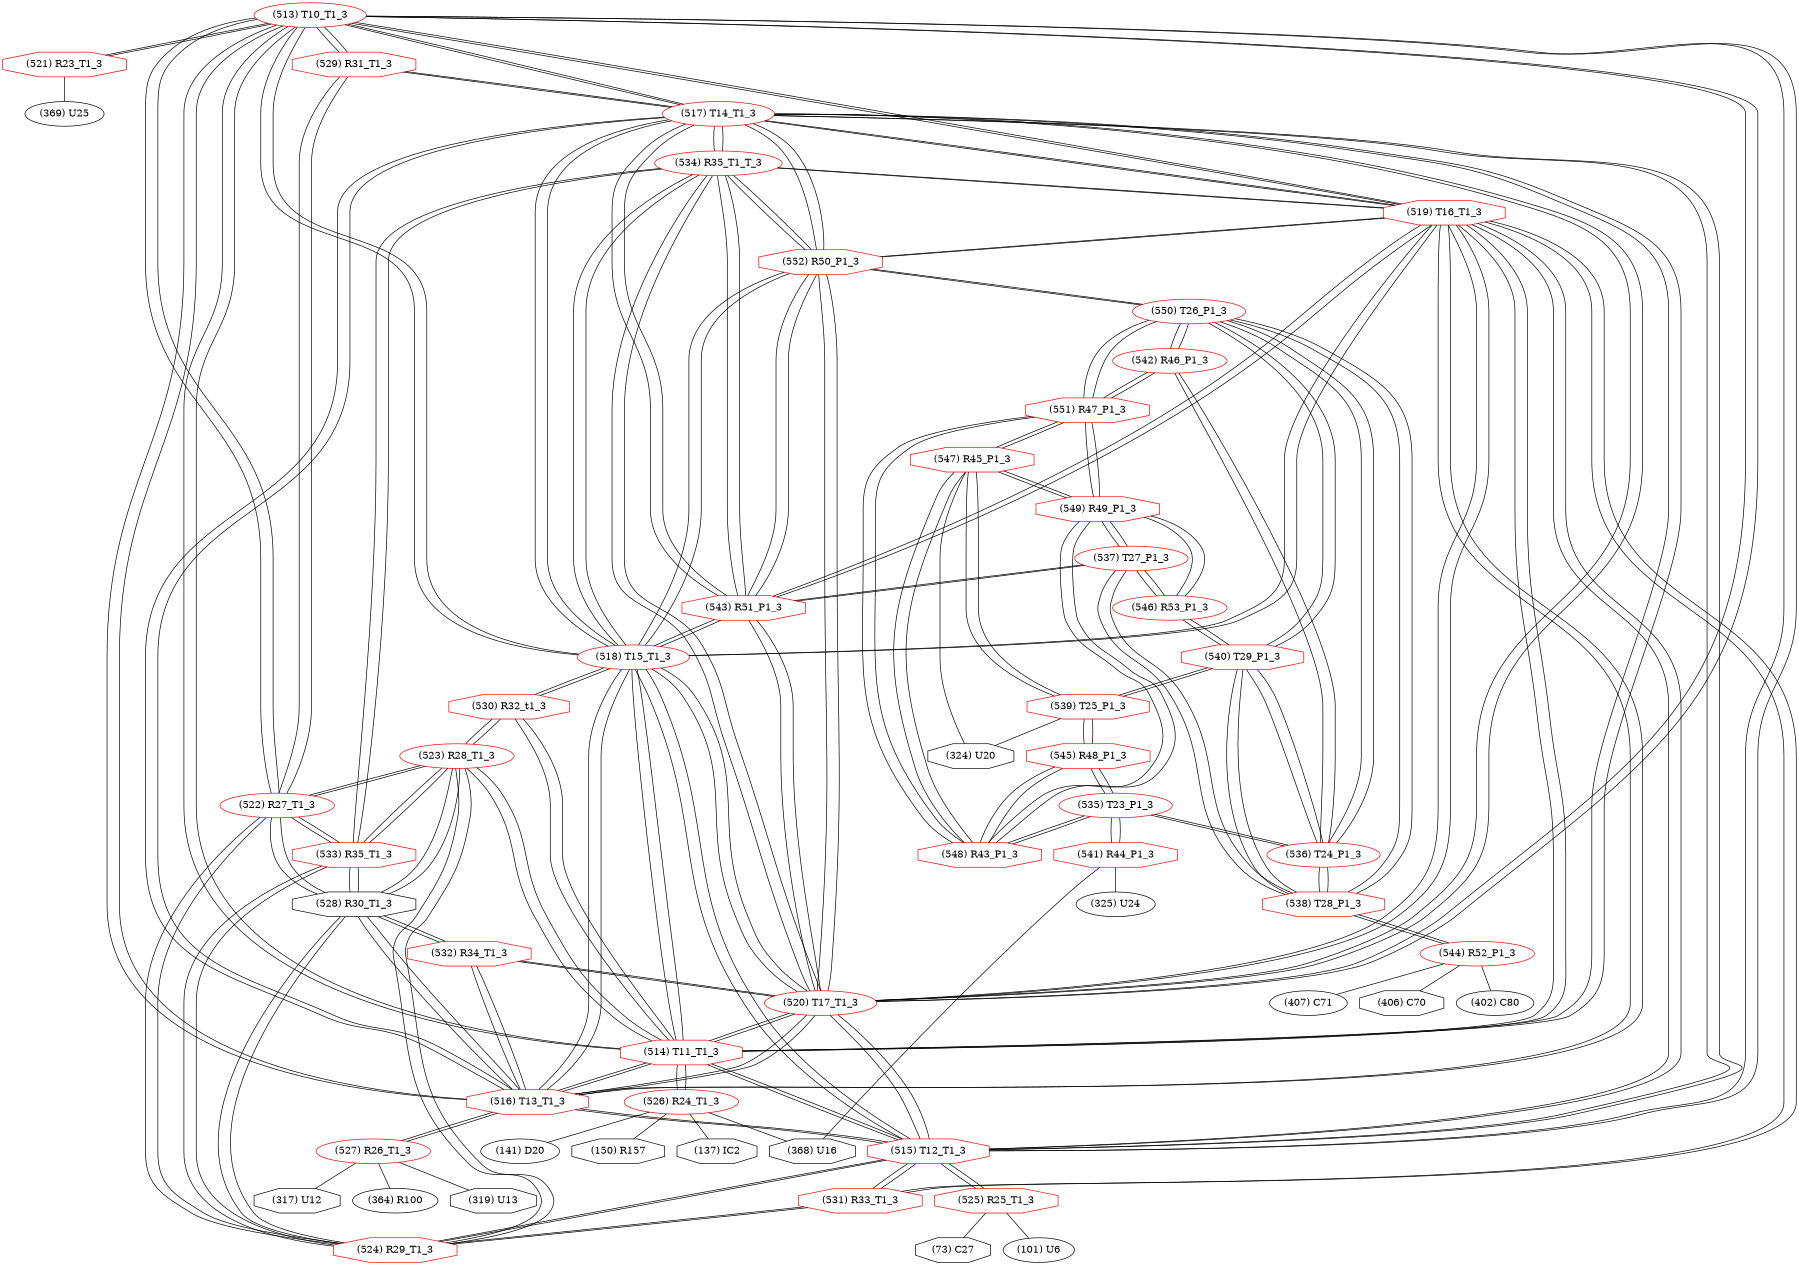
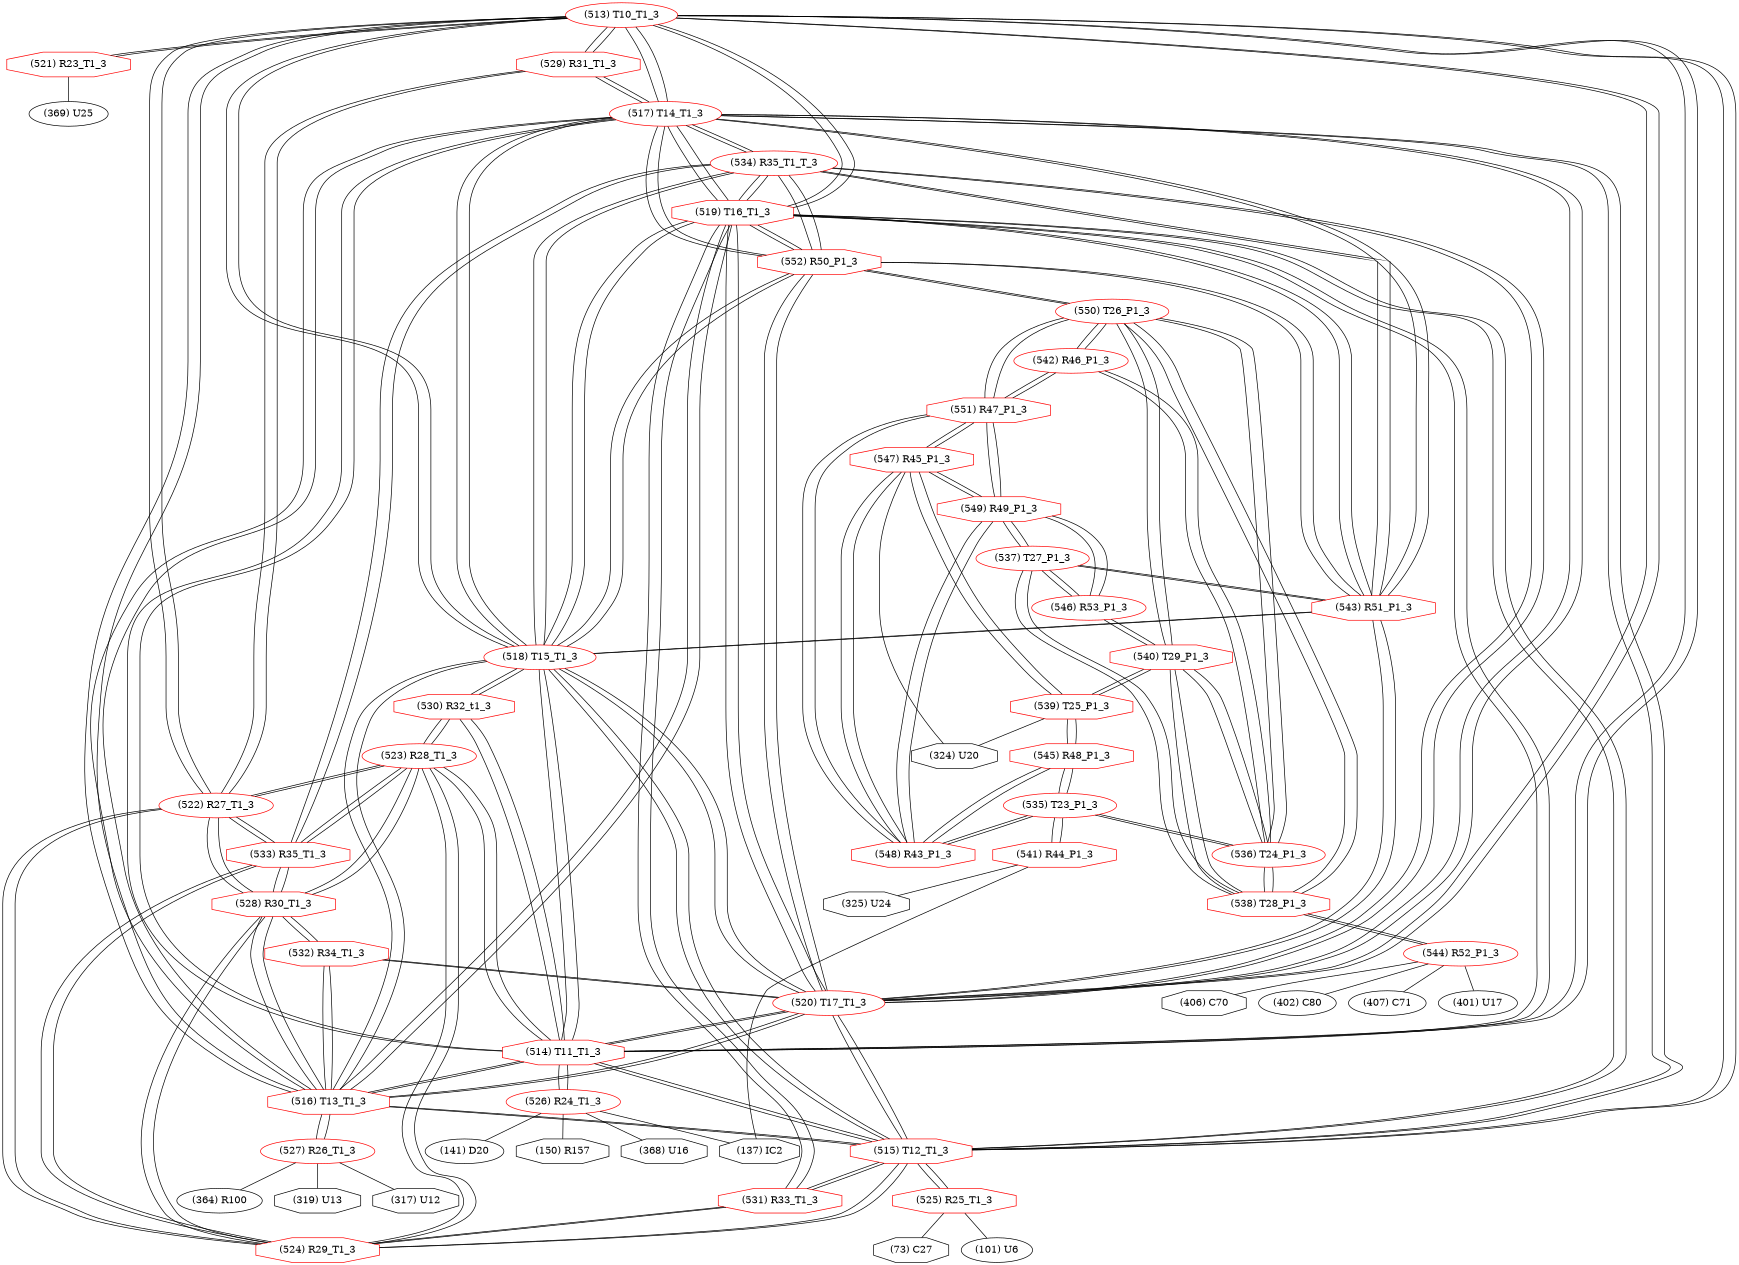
node "(528) R30_T1_3": color black -> red
node "(325) U24": shape ellipse -> octagon
node "(401) U17": added
edge "(541) R44_P1_3" -- "(368) U16": now "(541) R44_P1_3" -- "(137) IC2"
